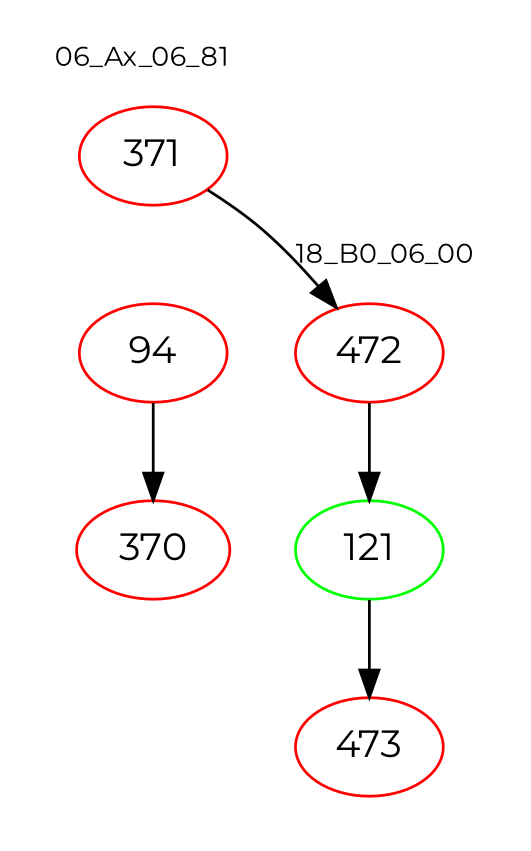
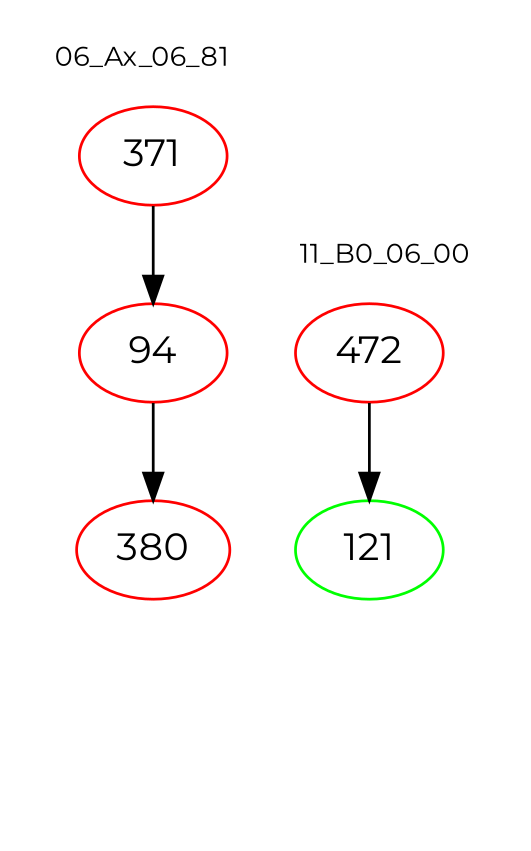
edge "371" -> "472": now "371" -> "94"
cluster "18_B0_06_00": label "18_B0_06_00" -> "11_B0_06_00"
node "370": label "370" -> "380"
node "473": removed
